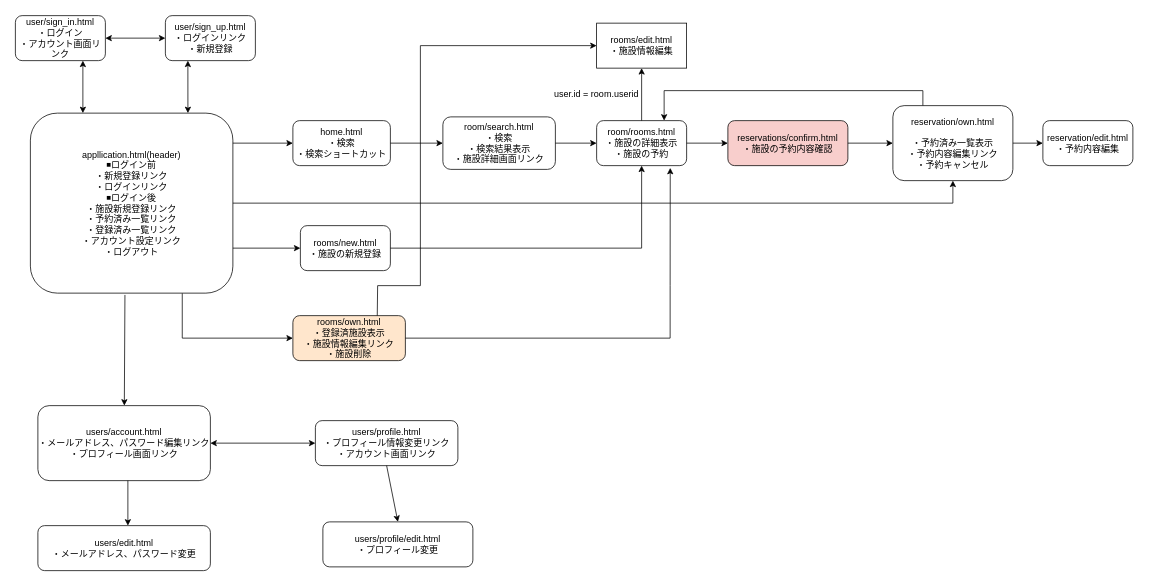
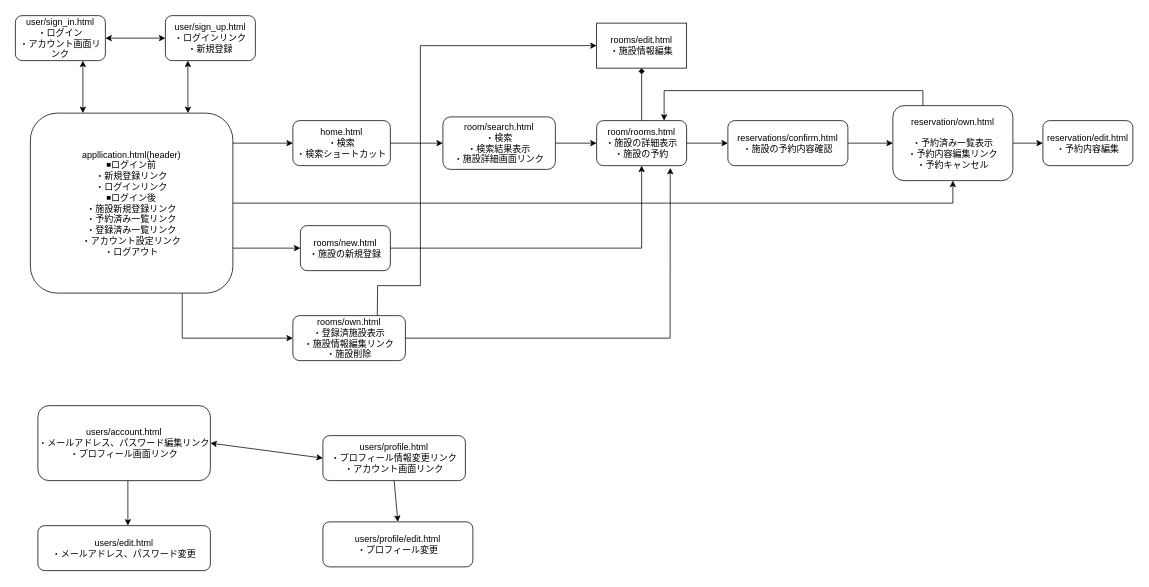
edge "room/rooms.html ・施設の詳細表示 ・施設の予約" -> "rooms/edit.html ・施設情報編集": arrowhead classic -> diamond
node "user.id = room.userid": removed
node "reservations/confirm.html ・施設の予約内容確認": fillcolor #f8cecc -> #ffffff
node "rooms/own.html ・登録済施設表示 ・施設情報編集リンク ・施設削除": fillcolor #ffe6cc -> #ffffff
edge "appllication.html(header) ◾️ログイン前 ・新規登録リンク ・ログインリンク ◾️ログイン後 ・施設新規登録リンク ・予約済み一覧リンク ・登録済み一覧リンク ・アカウント設定リンク ・ログアウト" -> "users/account.html ・メールアドレス、パスワード編集リンク ・プロフィール画面リンク": removed
node "users/profile.html ・プロフィール情報変更リンク ・アカウント画面リンク": moved (387, 443) -> (394, 458)
